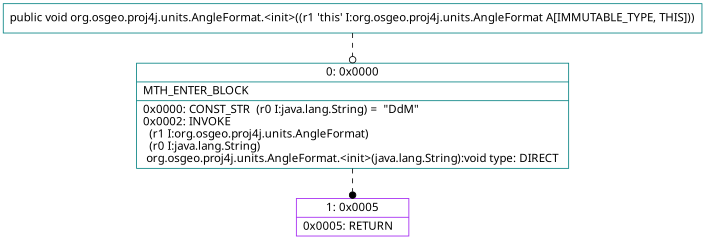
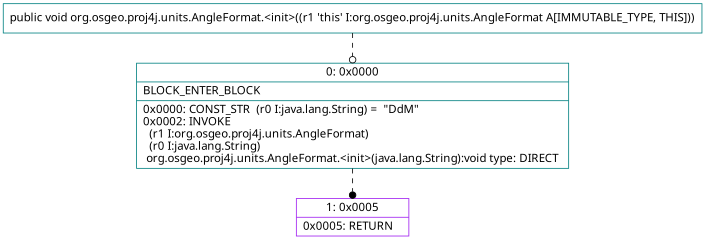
node "0: 0x0000": text "MTH_ENTER_BLOCK" -> "BLOCK_ENTER_BLOCK"
